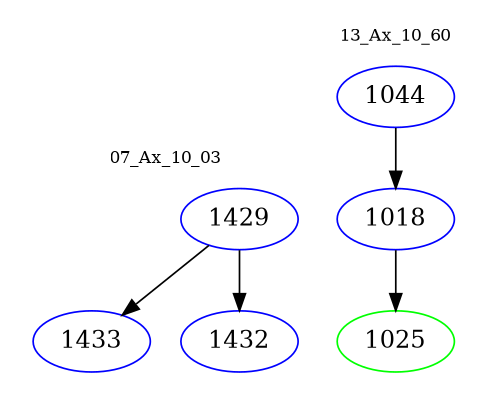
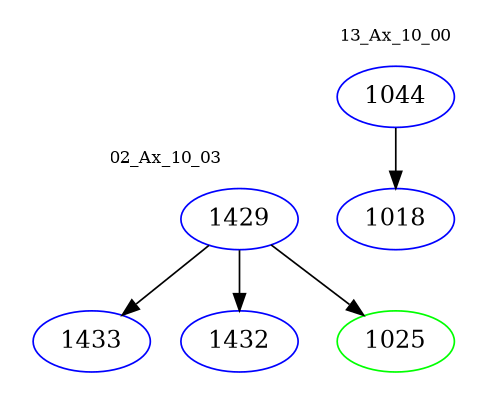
cluster "13_Ax_10_60": label "13_Ax_10_60" -> "13_Ax_10_00"
cluster "07_Ax_10_03": label "07_Ax_10_03" -> "02_Ax_10_03"
edge "1018" -> "1025": now "1429" -> "1025"
